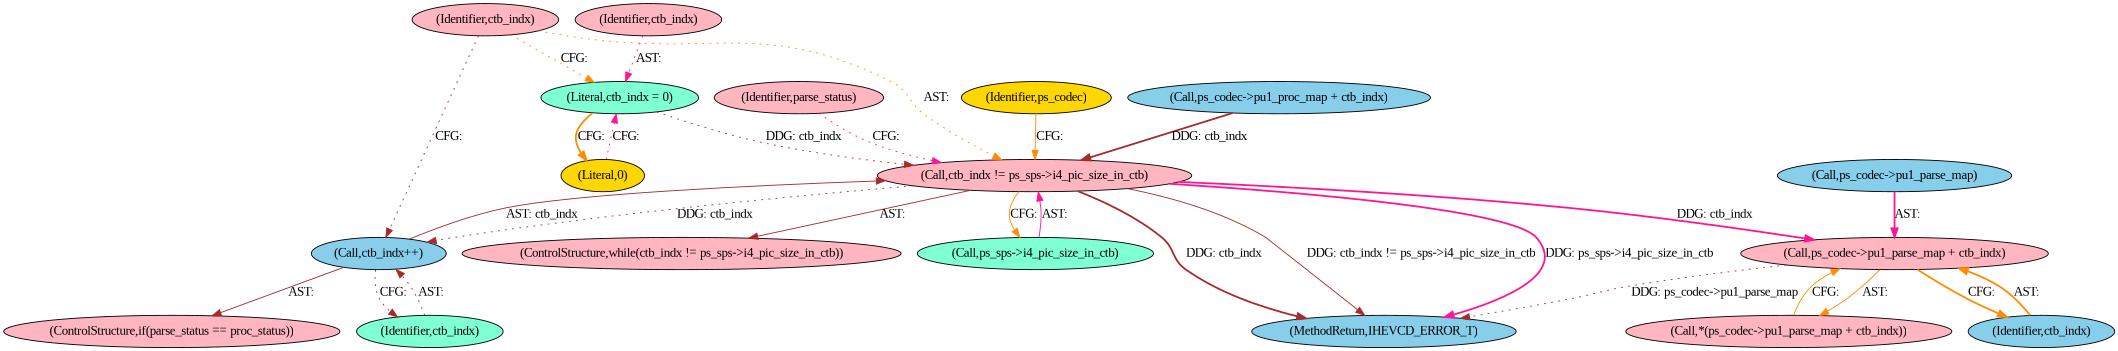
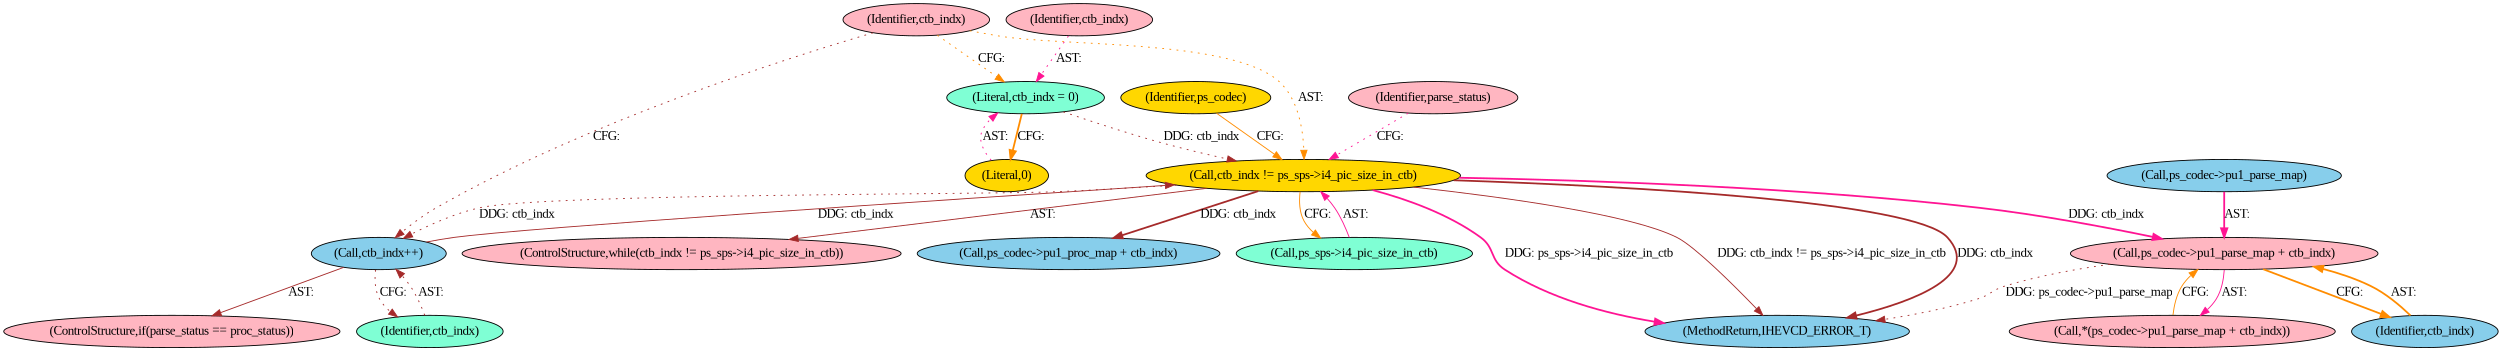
edge "(Call,ps_codec->pu1_proc_map + ctb_indx)" -> "(Call,ctb_indx != ps_sps->i4_pic_size_in_ctb)": reversed
edge "(Literal,0)" -> "(Literal,ctb_indx = 0)": label "CFG: " -> "AST: "
node "(Call,ctb_indx != ps_sps->i4_pic_size_in_ctb)": fillcolor lightpink -> gold
edge "(Call,ctb_indx++)" -> "(Call,ctb_indx != ps_sps->i4_pic_size_in_ctb)": label "AST: ctb_indx" -> "DDG: ctb_indx"
edge "(Call,ps_codec->pu1_parse_map + ctb_indx)" -> "(Call,*(ps_codec->pu1_parse_map + ctb_indx))": color darkorange -> deeppink
